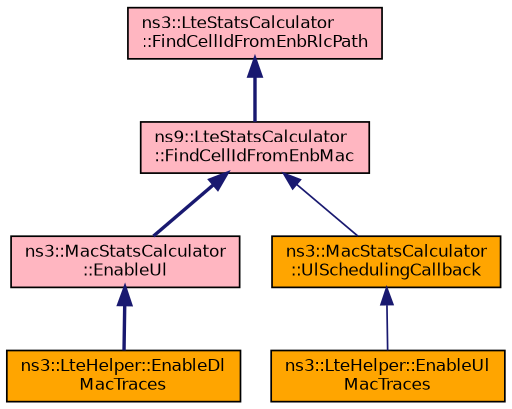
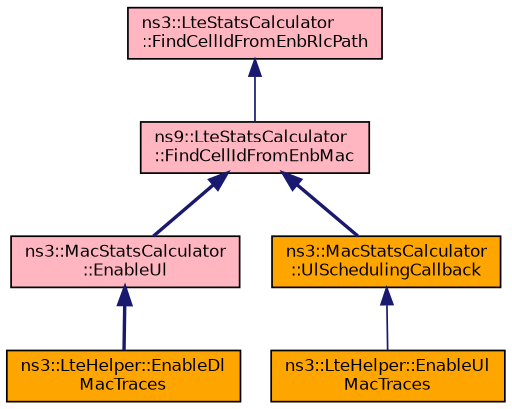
edge "ns9::LteStatsCalculator ::FindCellIdFromEnbMac" -> "ns3::LteStatsCalculator ::FindCellIdFromEnbRlcPath": style bold -> solid
edge "ns3::MacStatsCalculator ::UlSchedulingCallback" -> "ns9::LteStatsCalculator ::FindCellIdFromEnbMac": style solid -> bold
